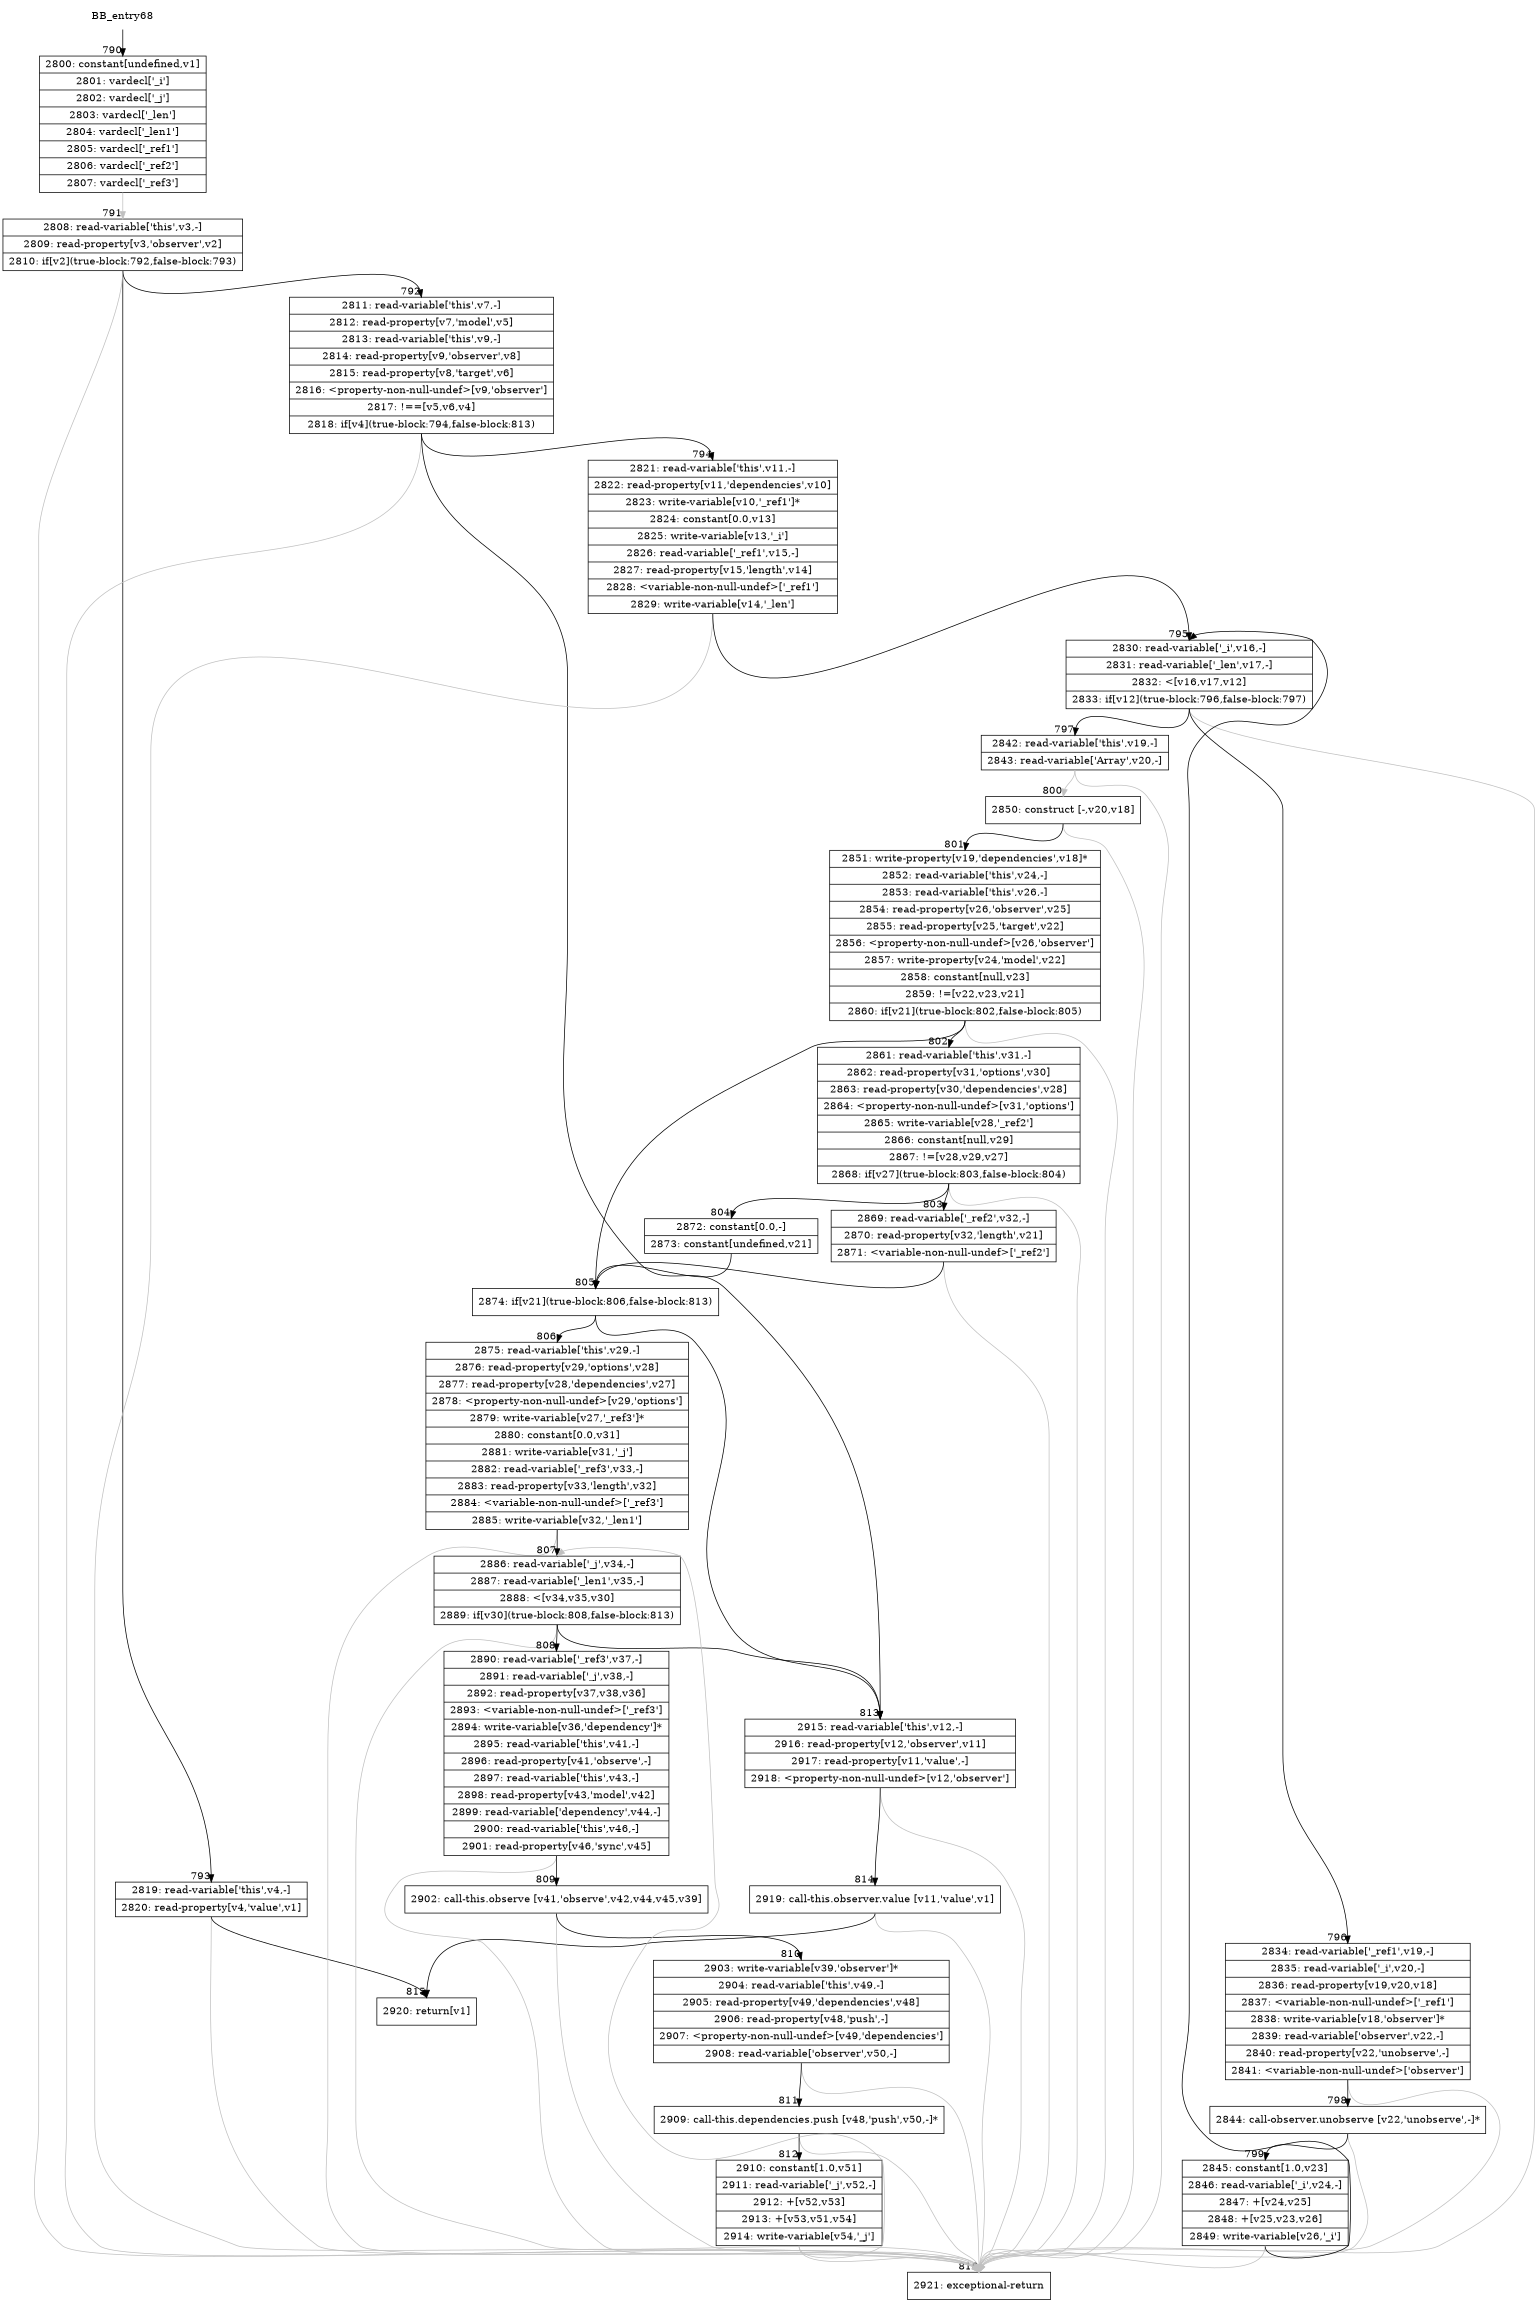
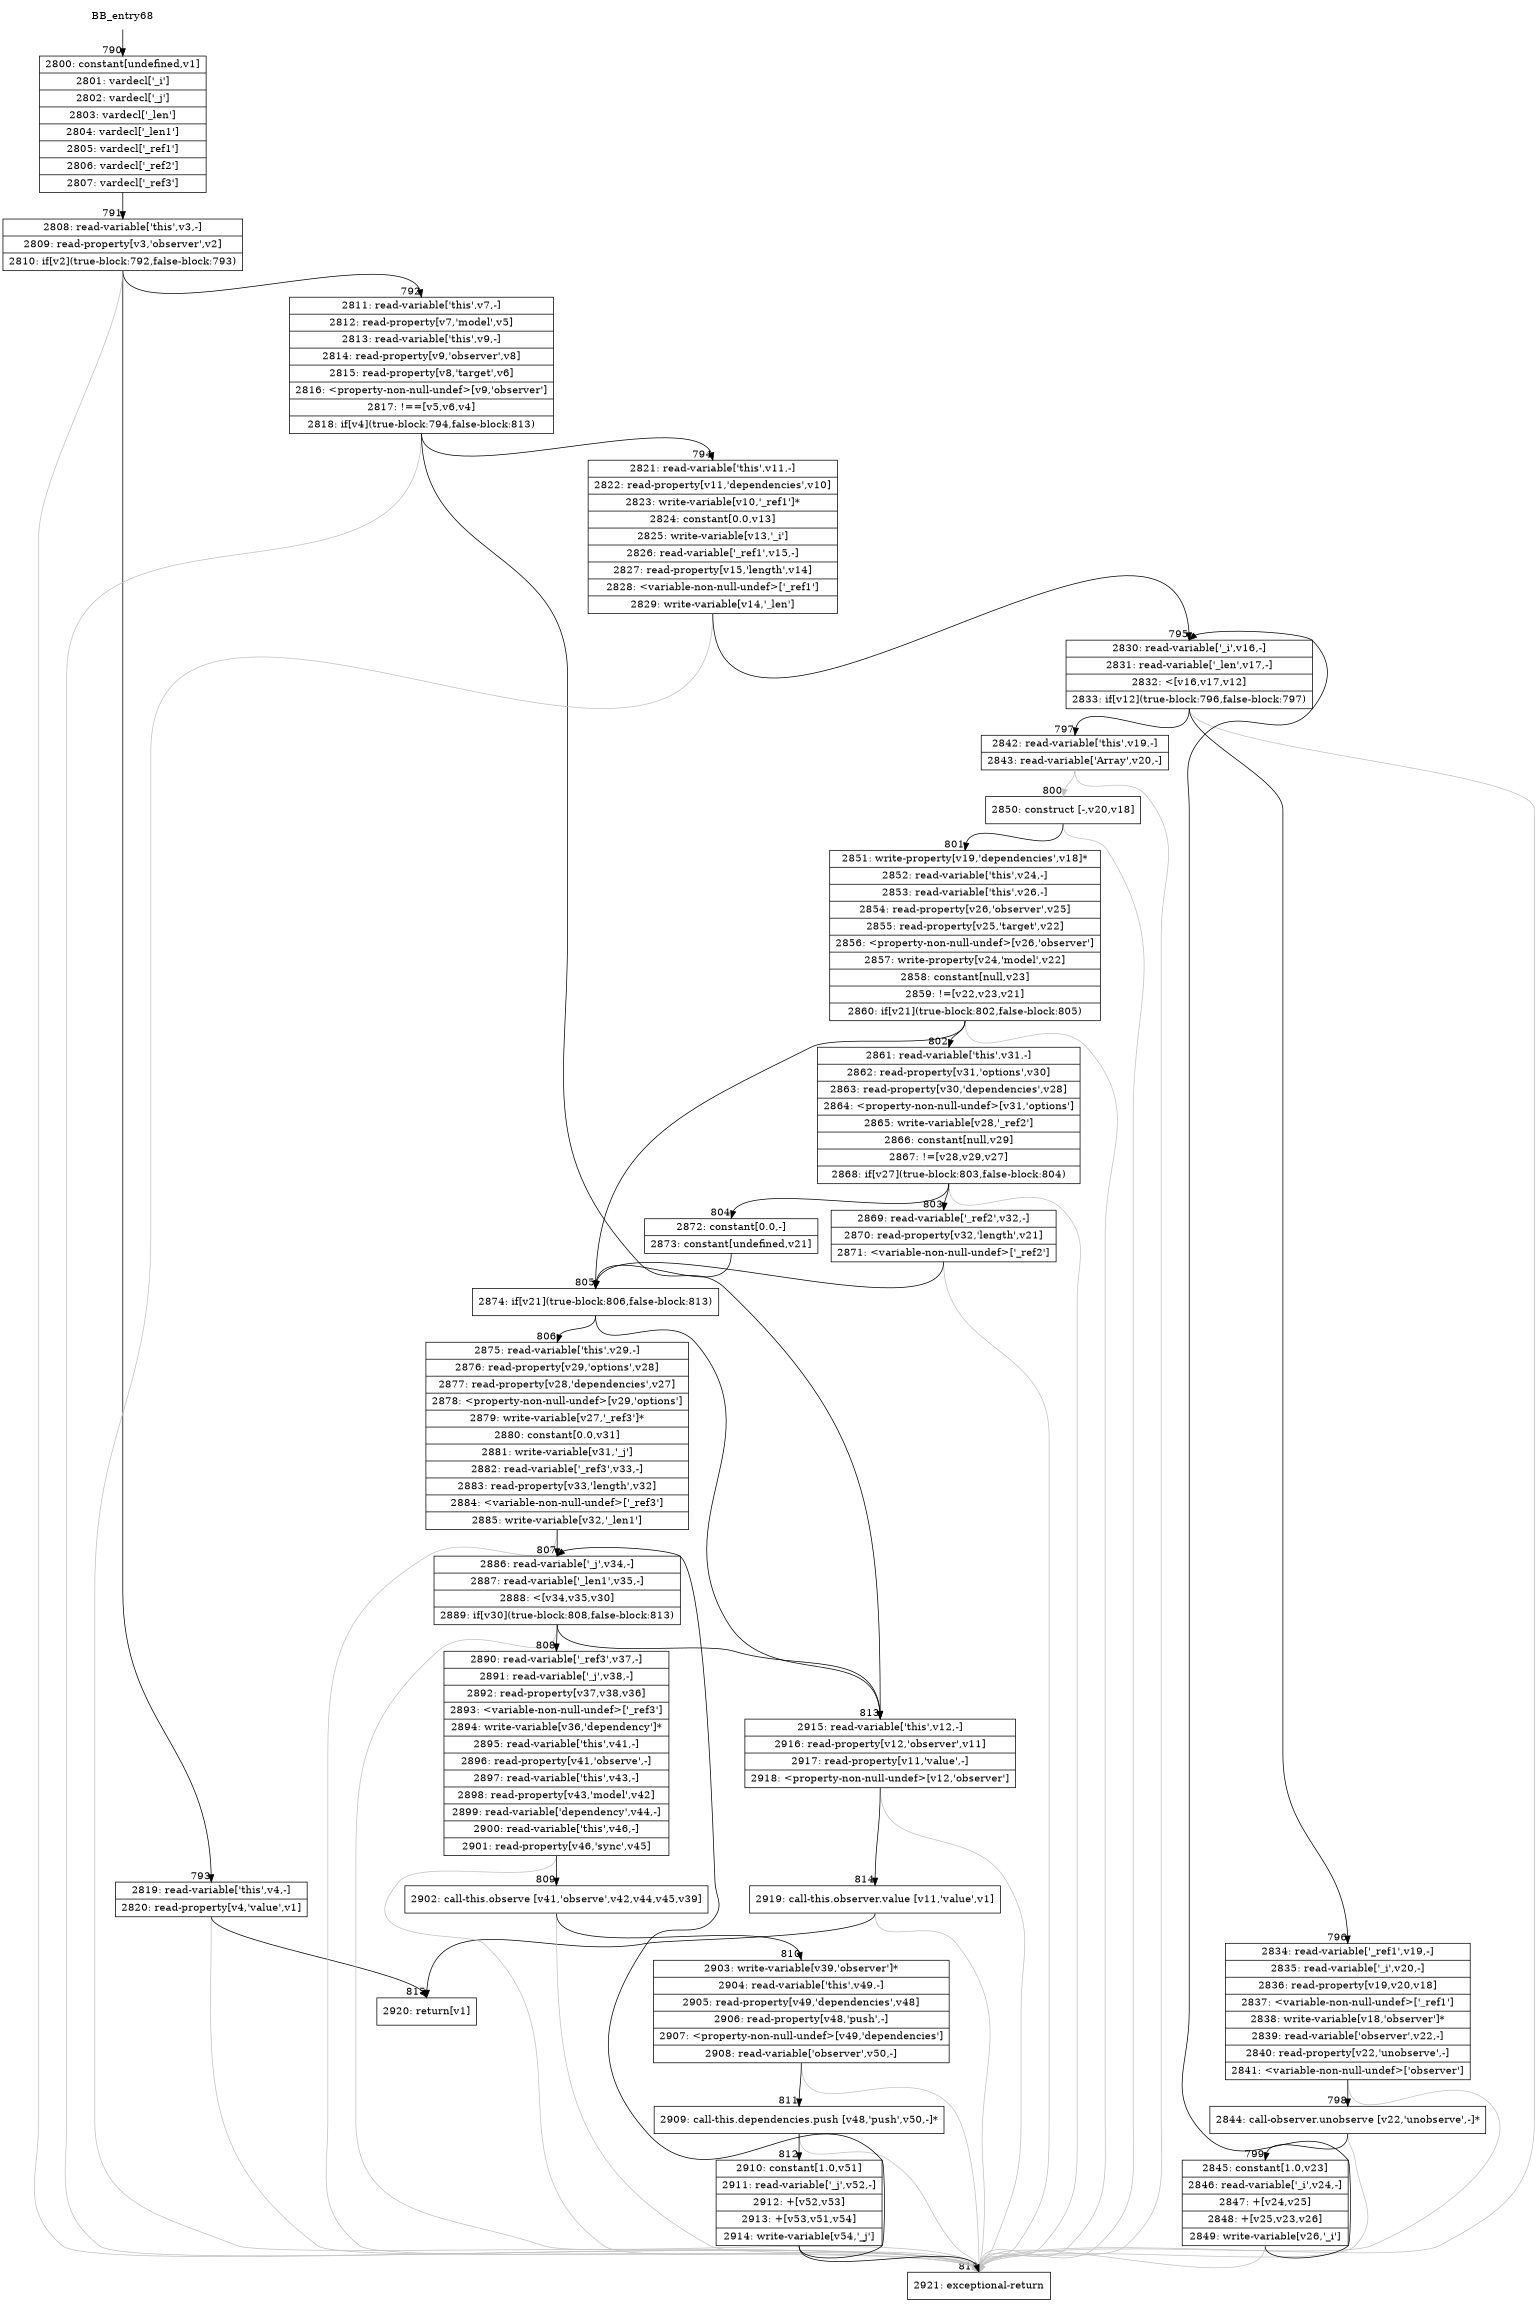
edge "2800: constant[undefined,v1]" -> "2808: read-variable['this',v3,-]": color gray -> black
edge "2910: constant[1.0,v51]" -> "2886: read-variable['_j',v34,-]": color gray -> black
edge "2910: constant[1.0,v51]" -> "2921: exceptional-return": color gray -> black
